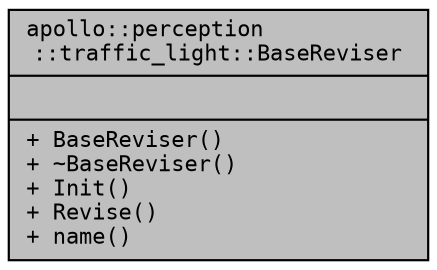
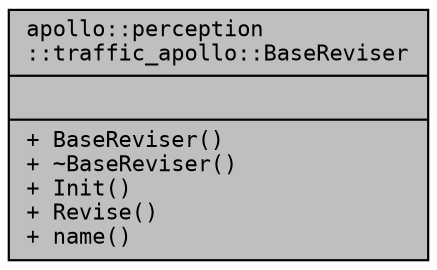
node "apollo::perception": text "::traffic_light::BaseReviser" -> "::traffic_apollo::BaseReviser"
